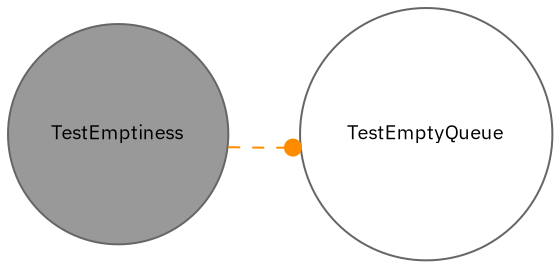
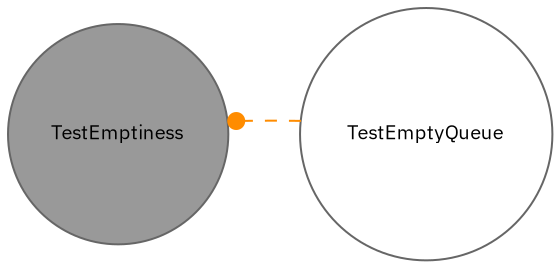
edge "TestEmptiness" -> "TestEmptyQueue": reversed
